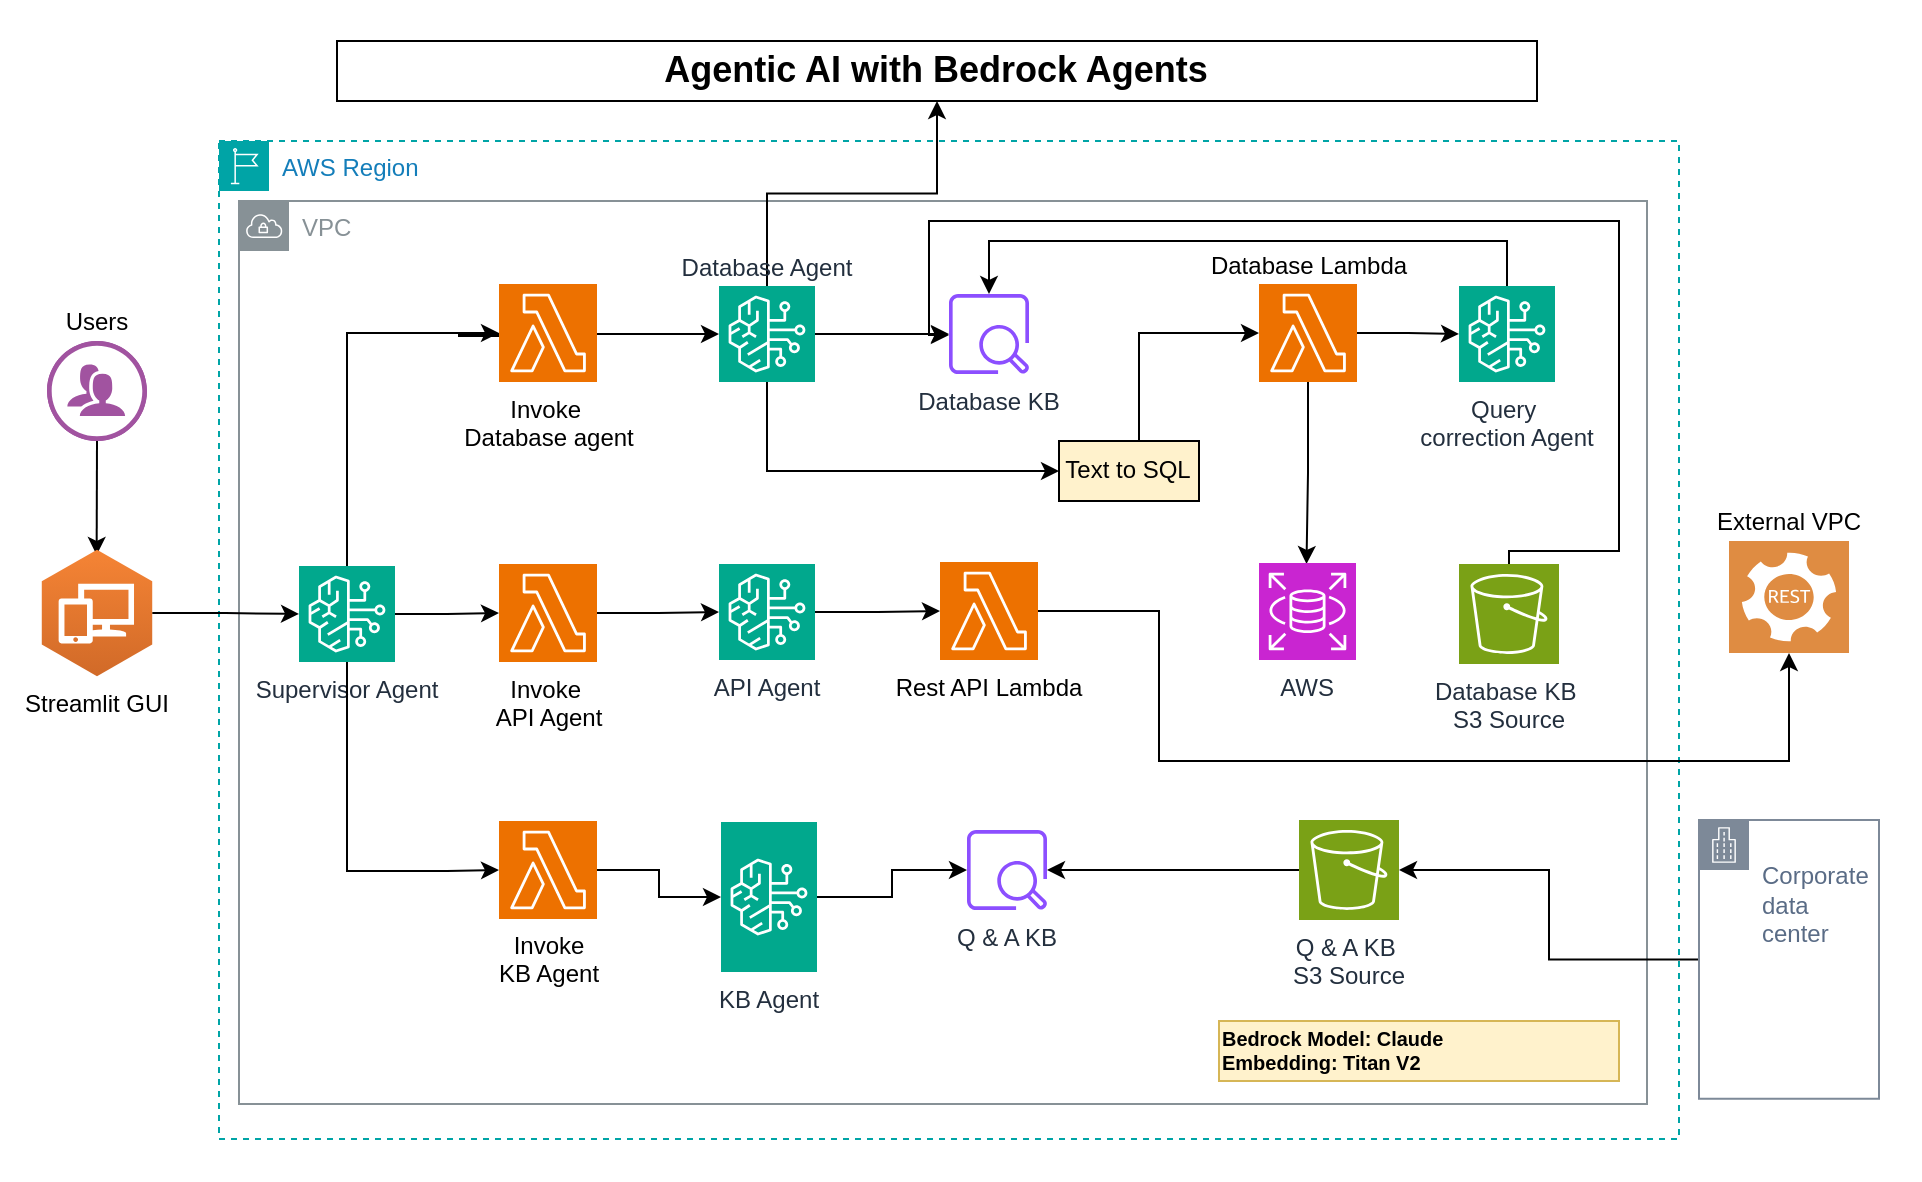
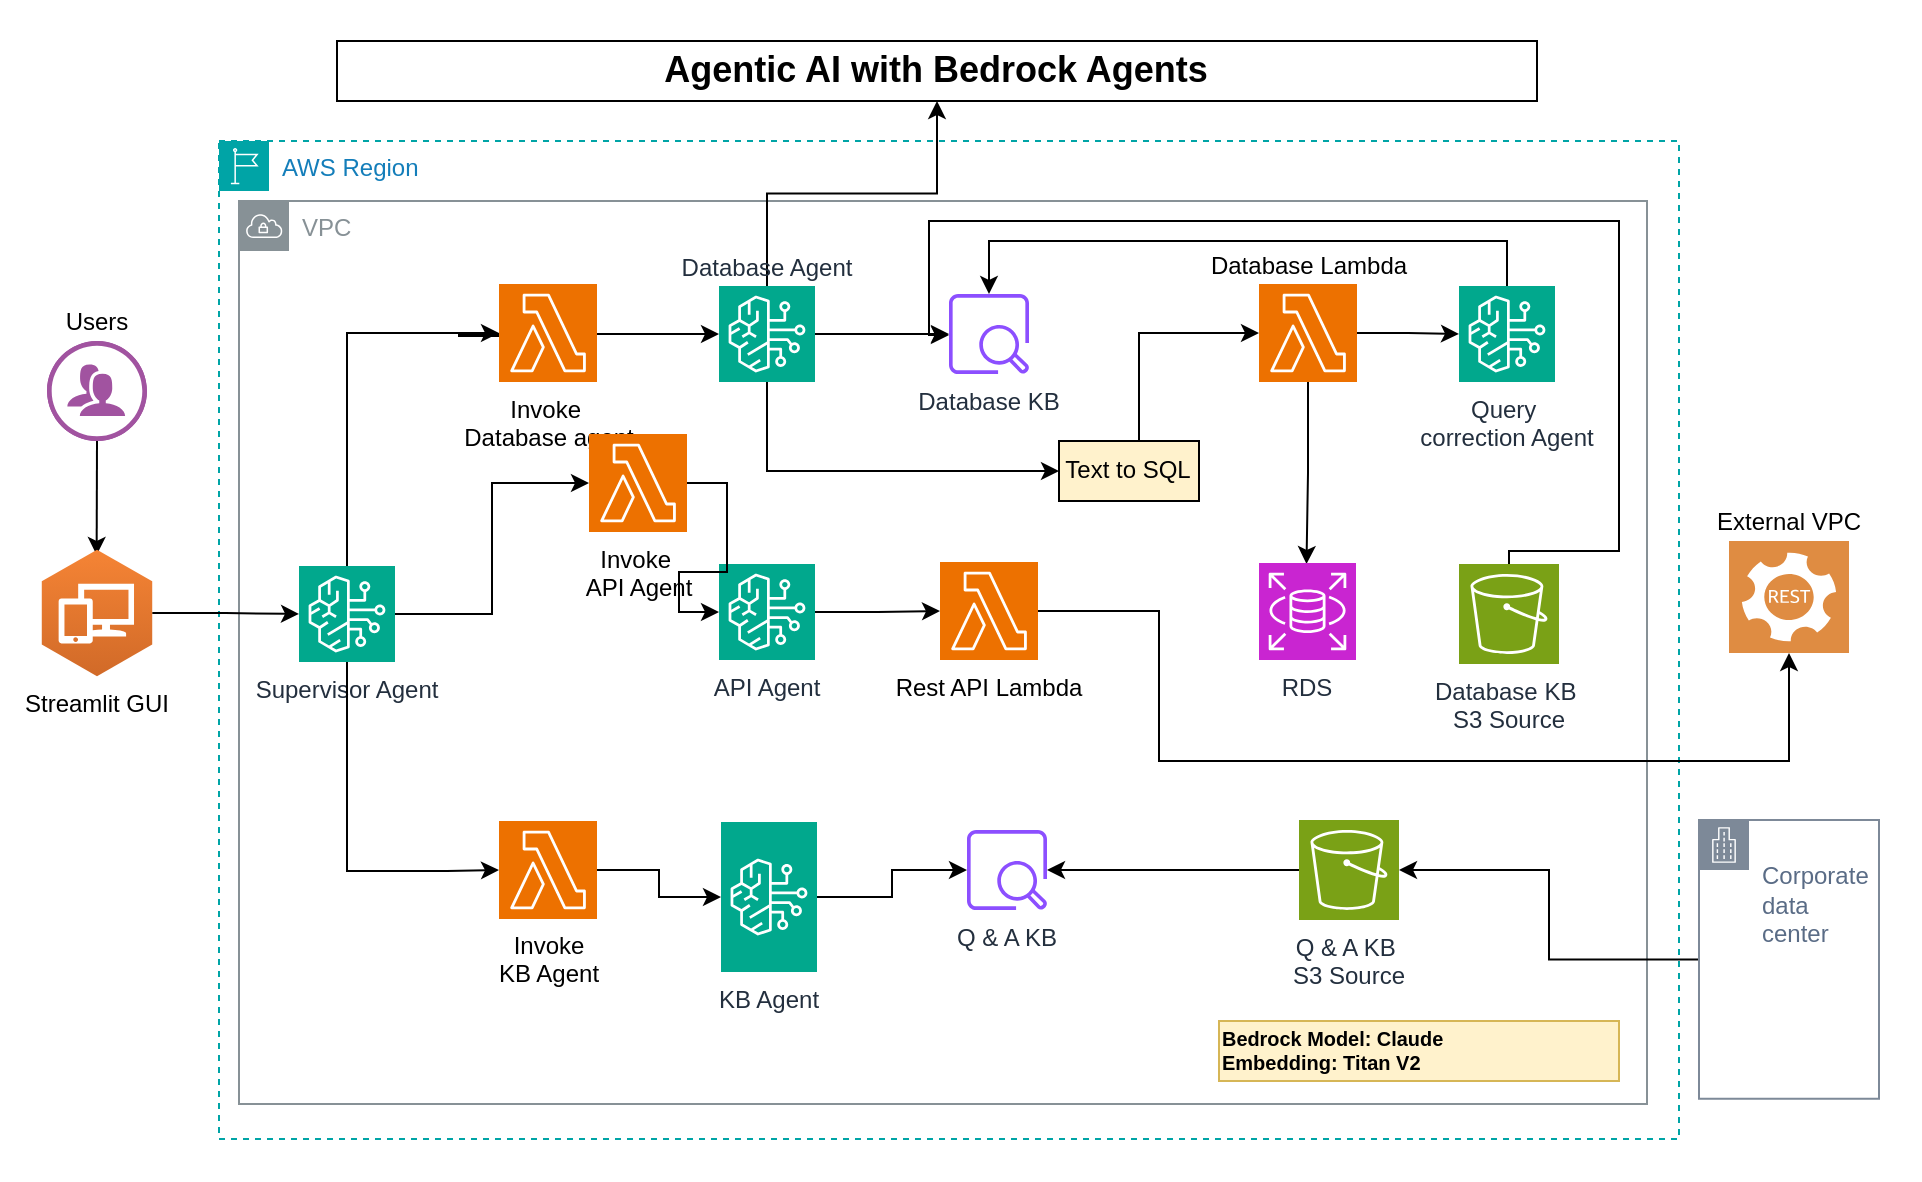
node "Invoke API Agent": moved (548, 613) -> (638, 483)
node "AWS": label "AWS" -> "RDS"
